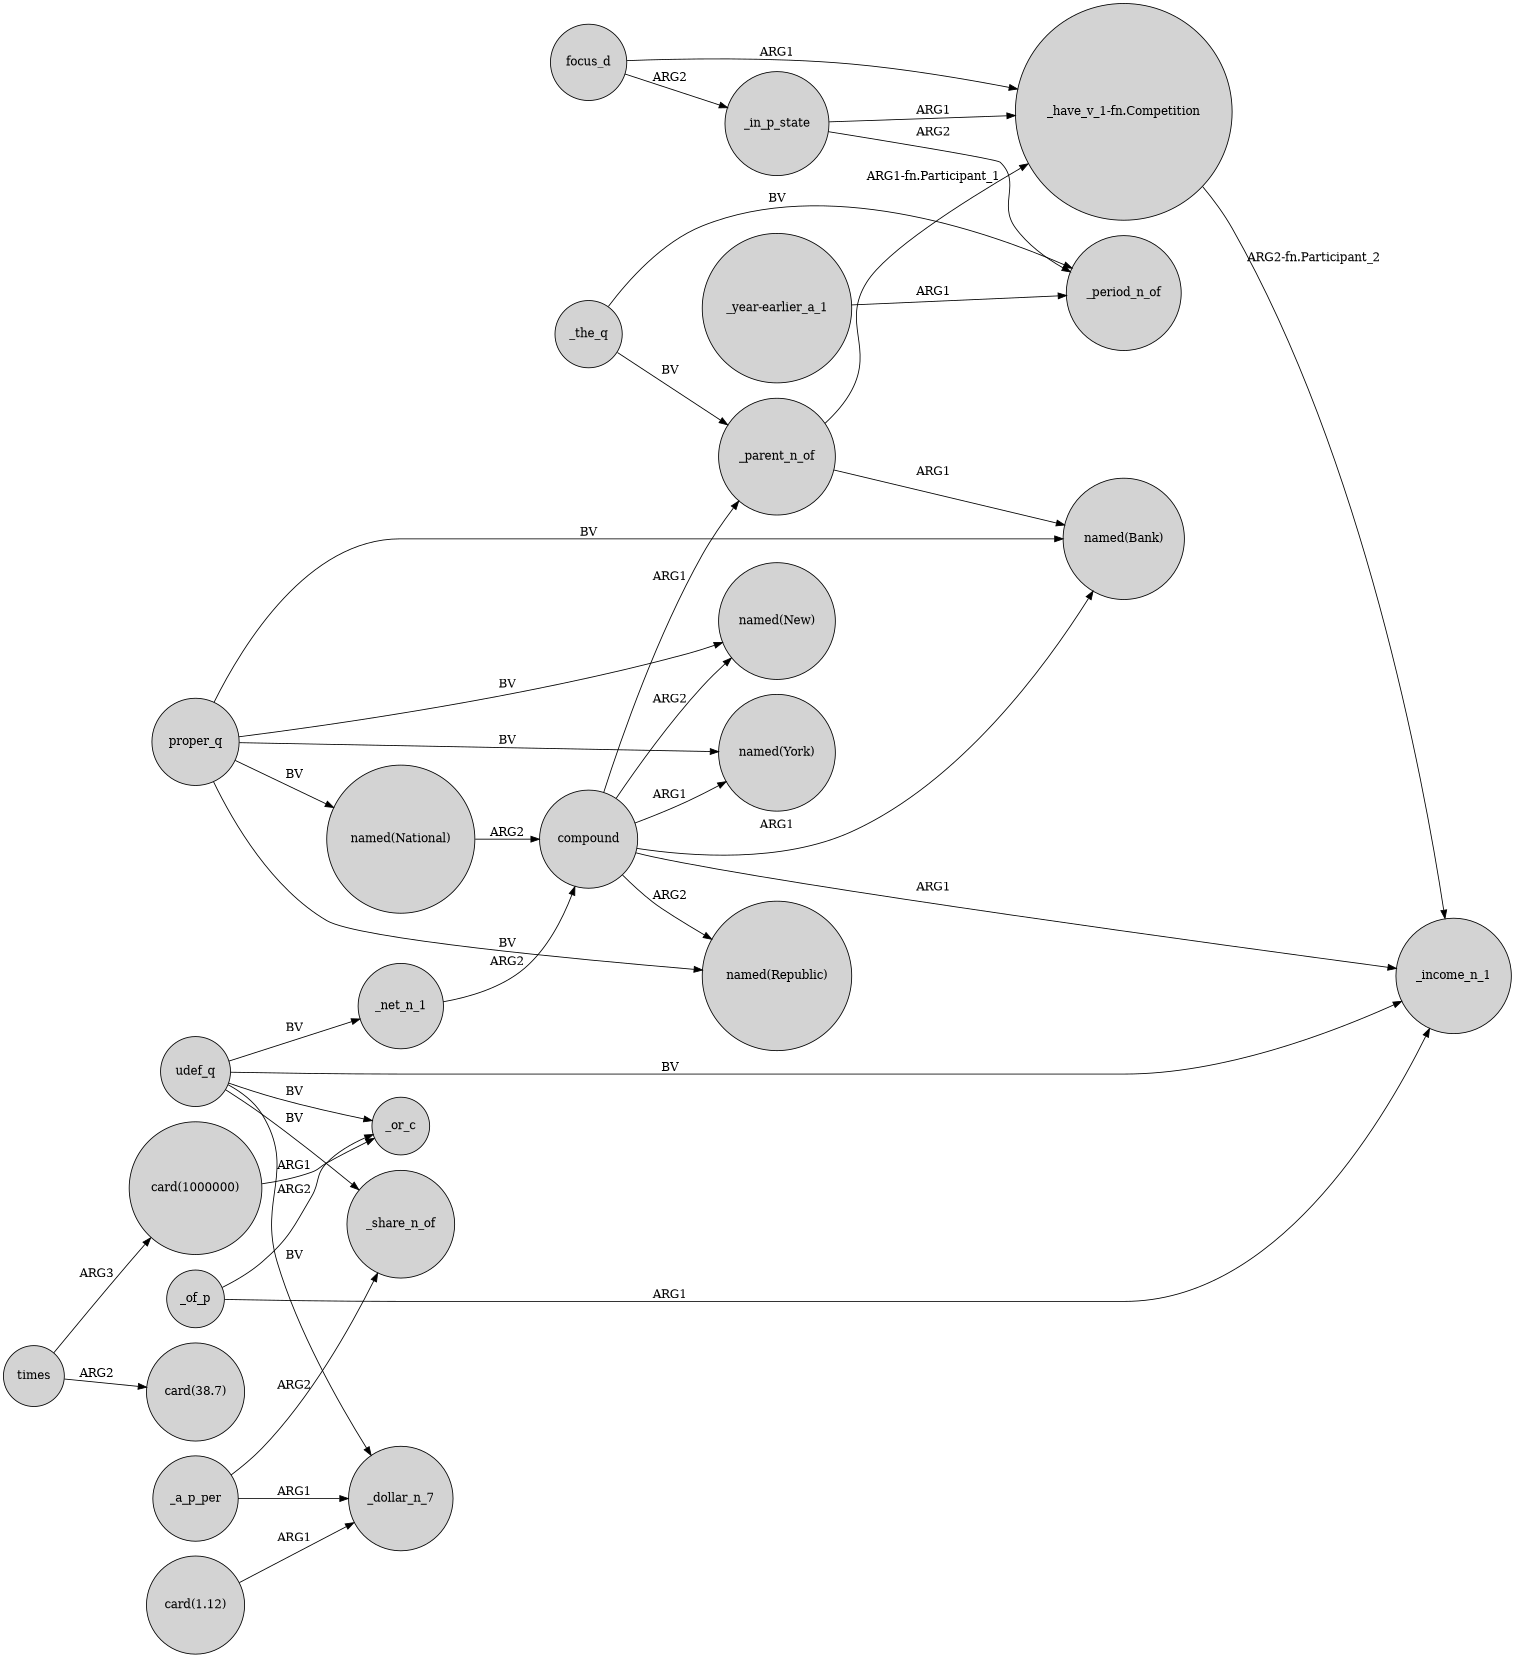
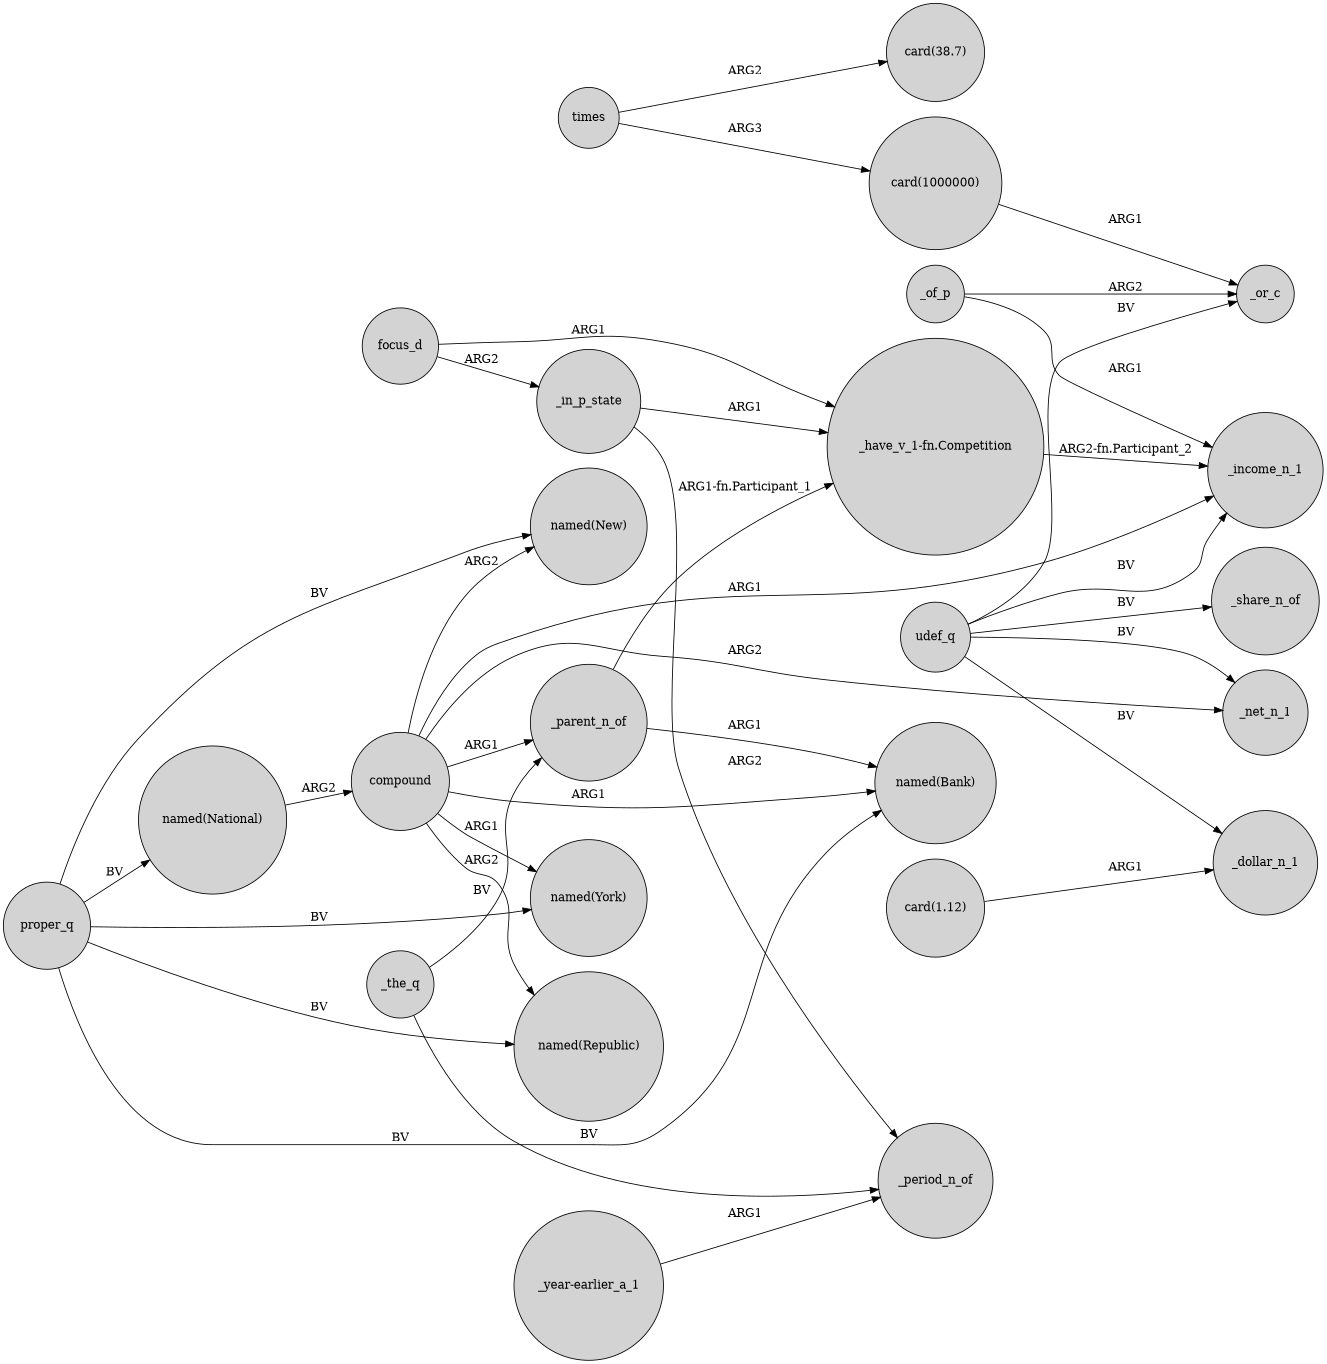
edge "_net_n_1" -> "compound": reversed
node "_a_p_per": removed
node "_dollar_n_7": label "_dollar_n_7" -> "_dollar_n_1"
